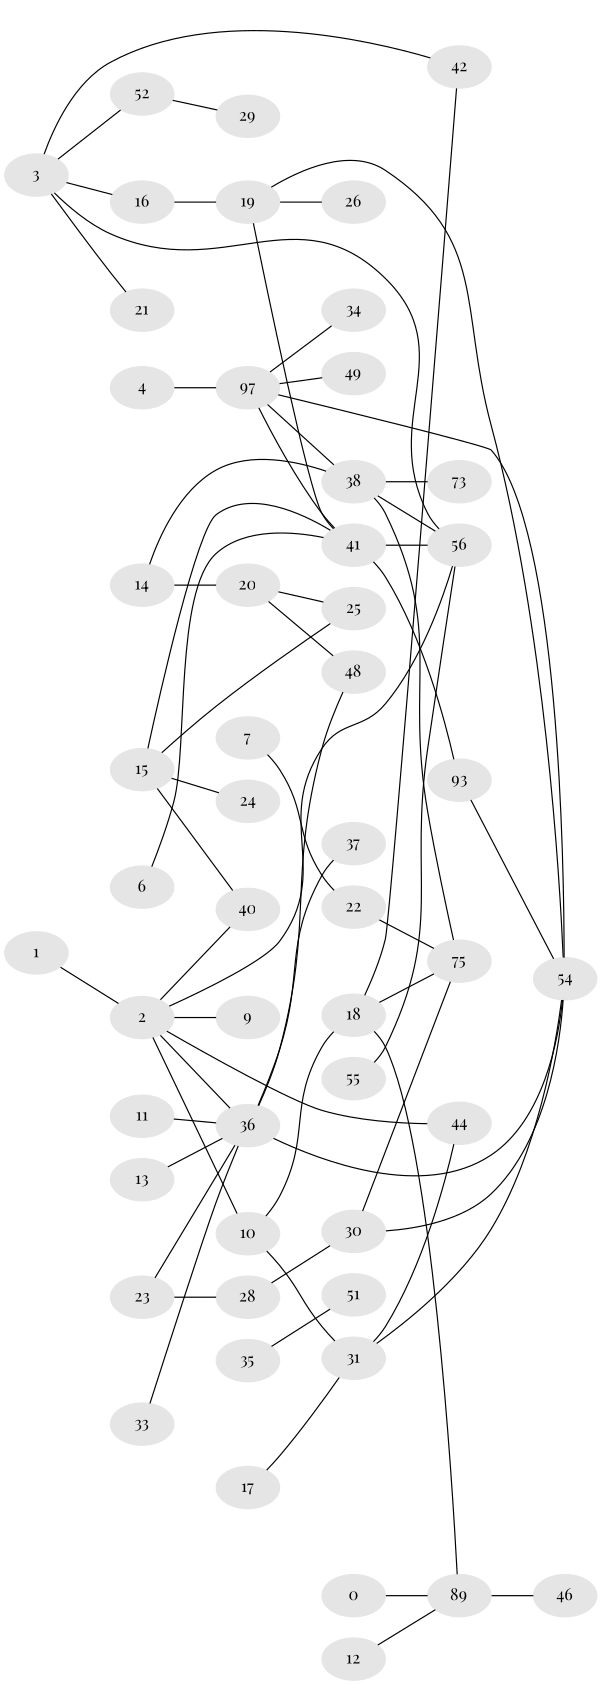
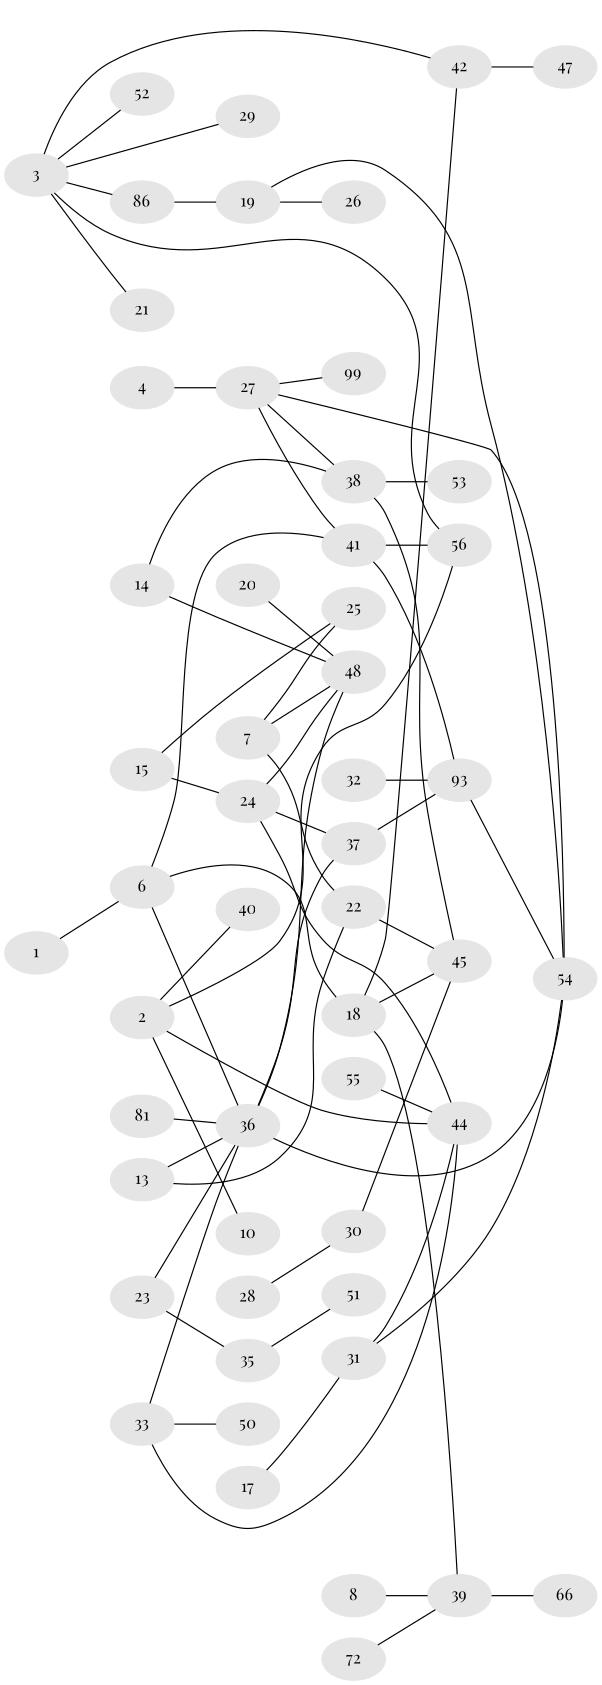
node "47": added
edge "52" -- "29": now "3" -- "29"
node "16": label "16" -> "86"
node "34": removed
edge "19" -- "41": removed
node "49": label "49" -> "99"
node "97": label "97" -> "27"
node "73": label "73" -> "53"
edge "38" -- "56": removed
edge "41" -- "15": removed
edge "14" -- "20": now "14" -- "48"
edge "20" -- "25": now "7" -- "25"
edge "48" -- "7": added
edge "48" -- "24": added
node "32": added
edge "93" -- "37": added
edge "24" -- "37": added
edge "56" -- "55": now "44" -- "55"
edge "15" -- "40": removed
node "75": label "75" -> "45"
edge "24" -- "44": added
edge "1" -- "2": now "1" -- "6"
node "9": removed
edge "2" -- "36": now "6" -- "36"
edge "22" -- "13": added
node "11": label "11" -> "81"
edge "18" -- "10": now "18" -- "6"
edge "54" -- "30": removed
edge "10" -- "31": removed
edge "23" -- "28": now "23" -- "35"
node "50": added
edge "44" -- "33": added
node "0": label "0" -> "8"
node "89": label "89" -> "39"
node "46": label "46" -> "66"
node "12": label "12" -> "72"
